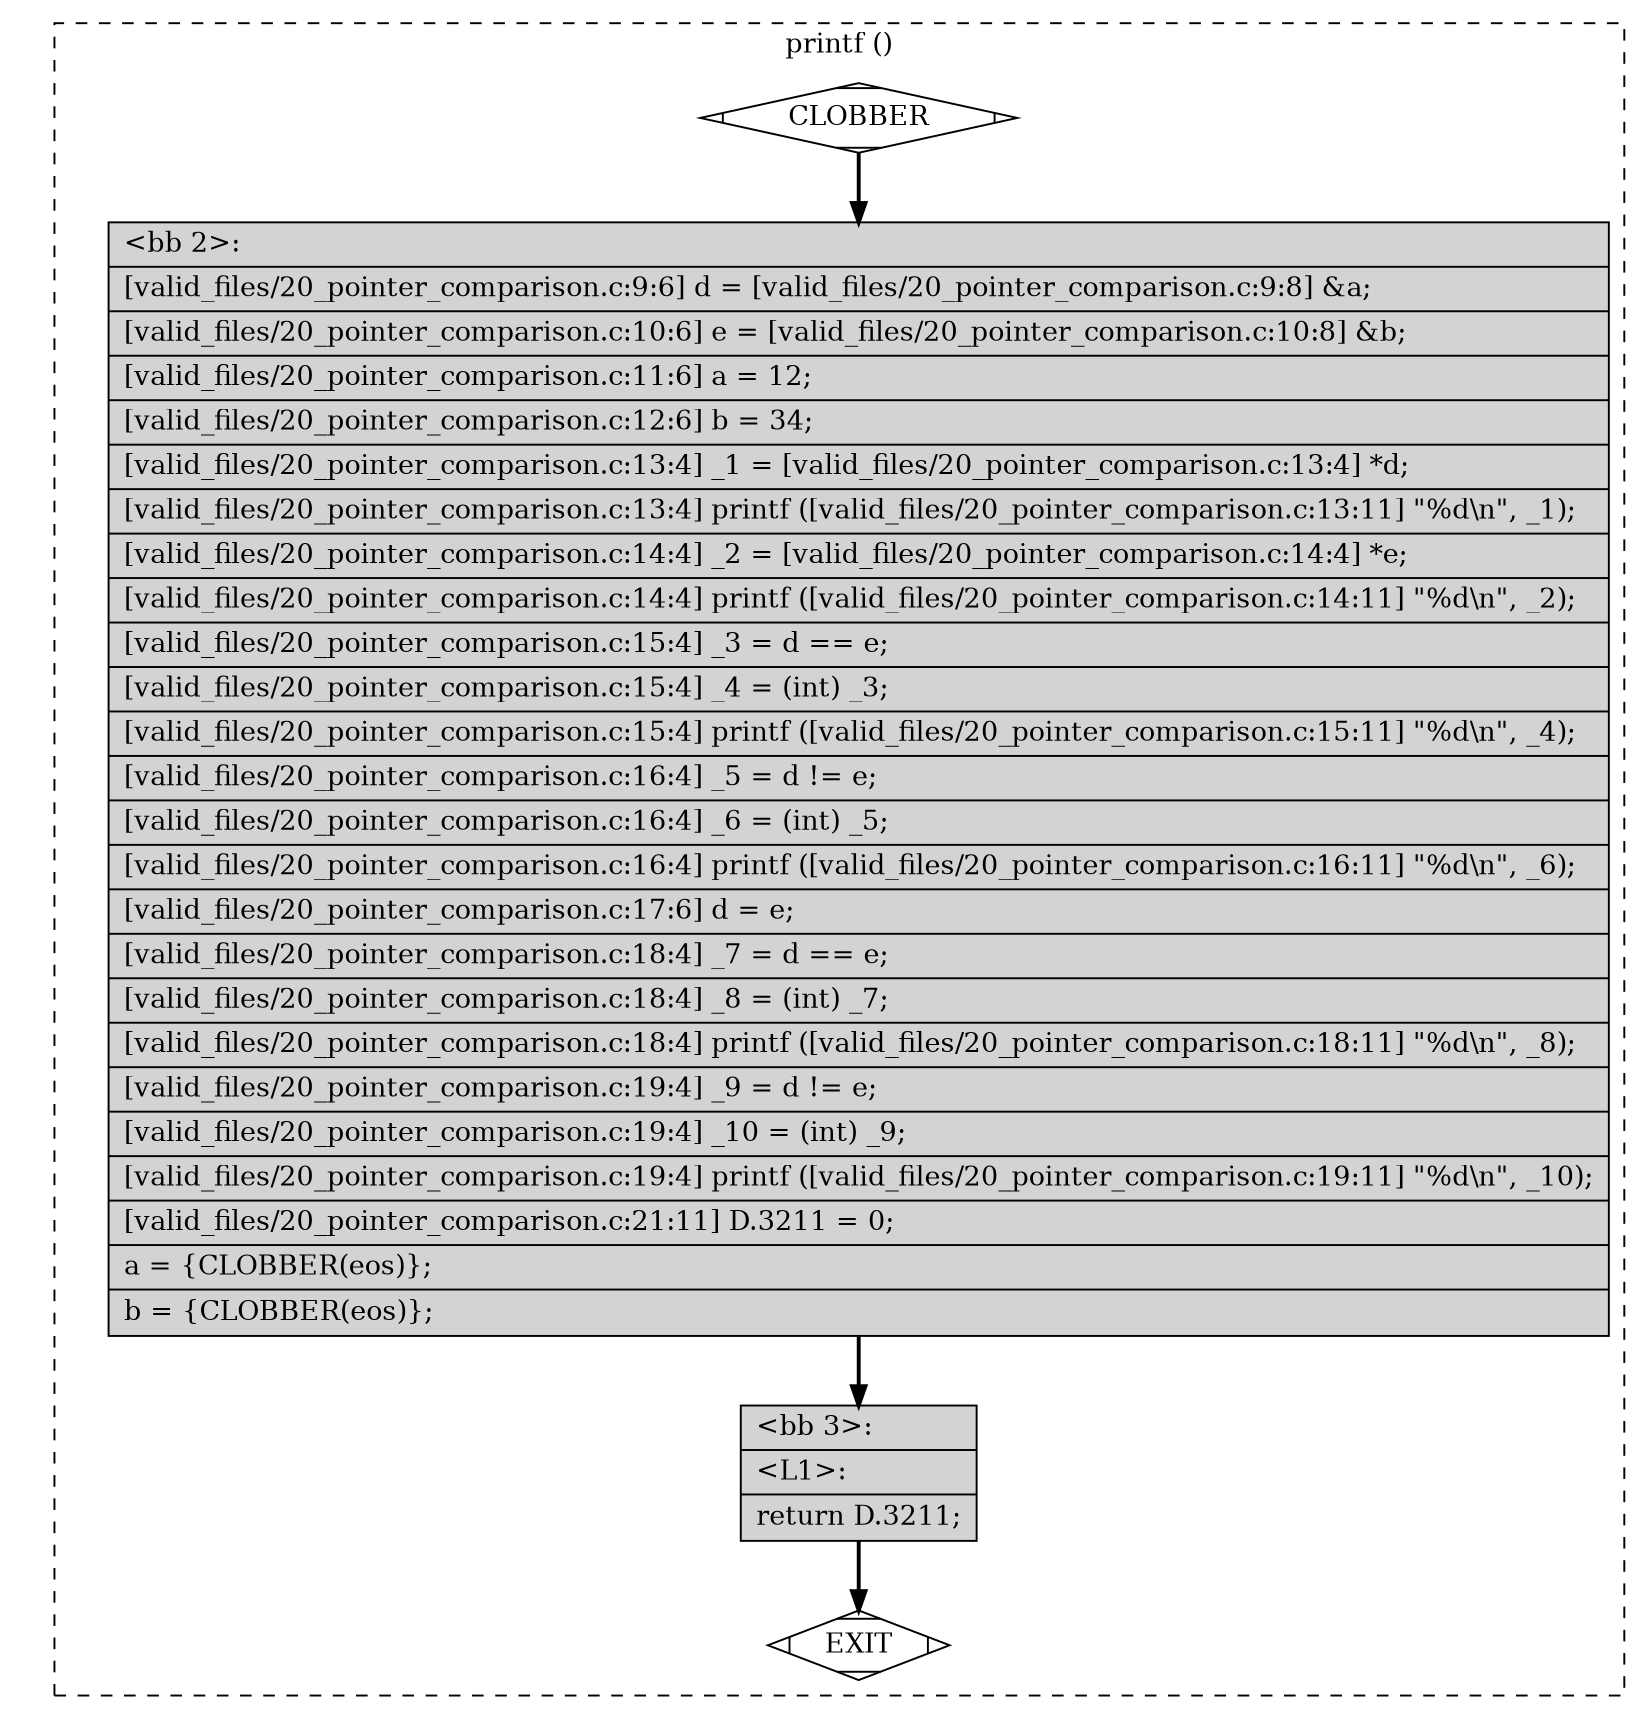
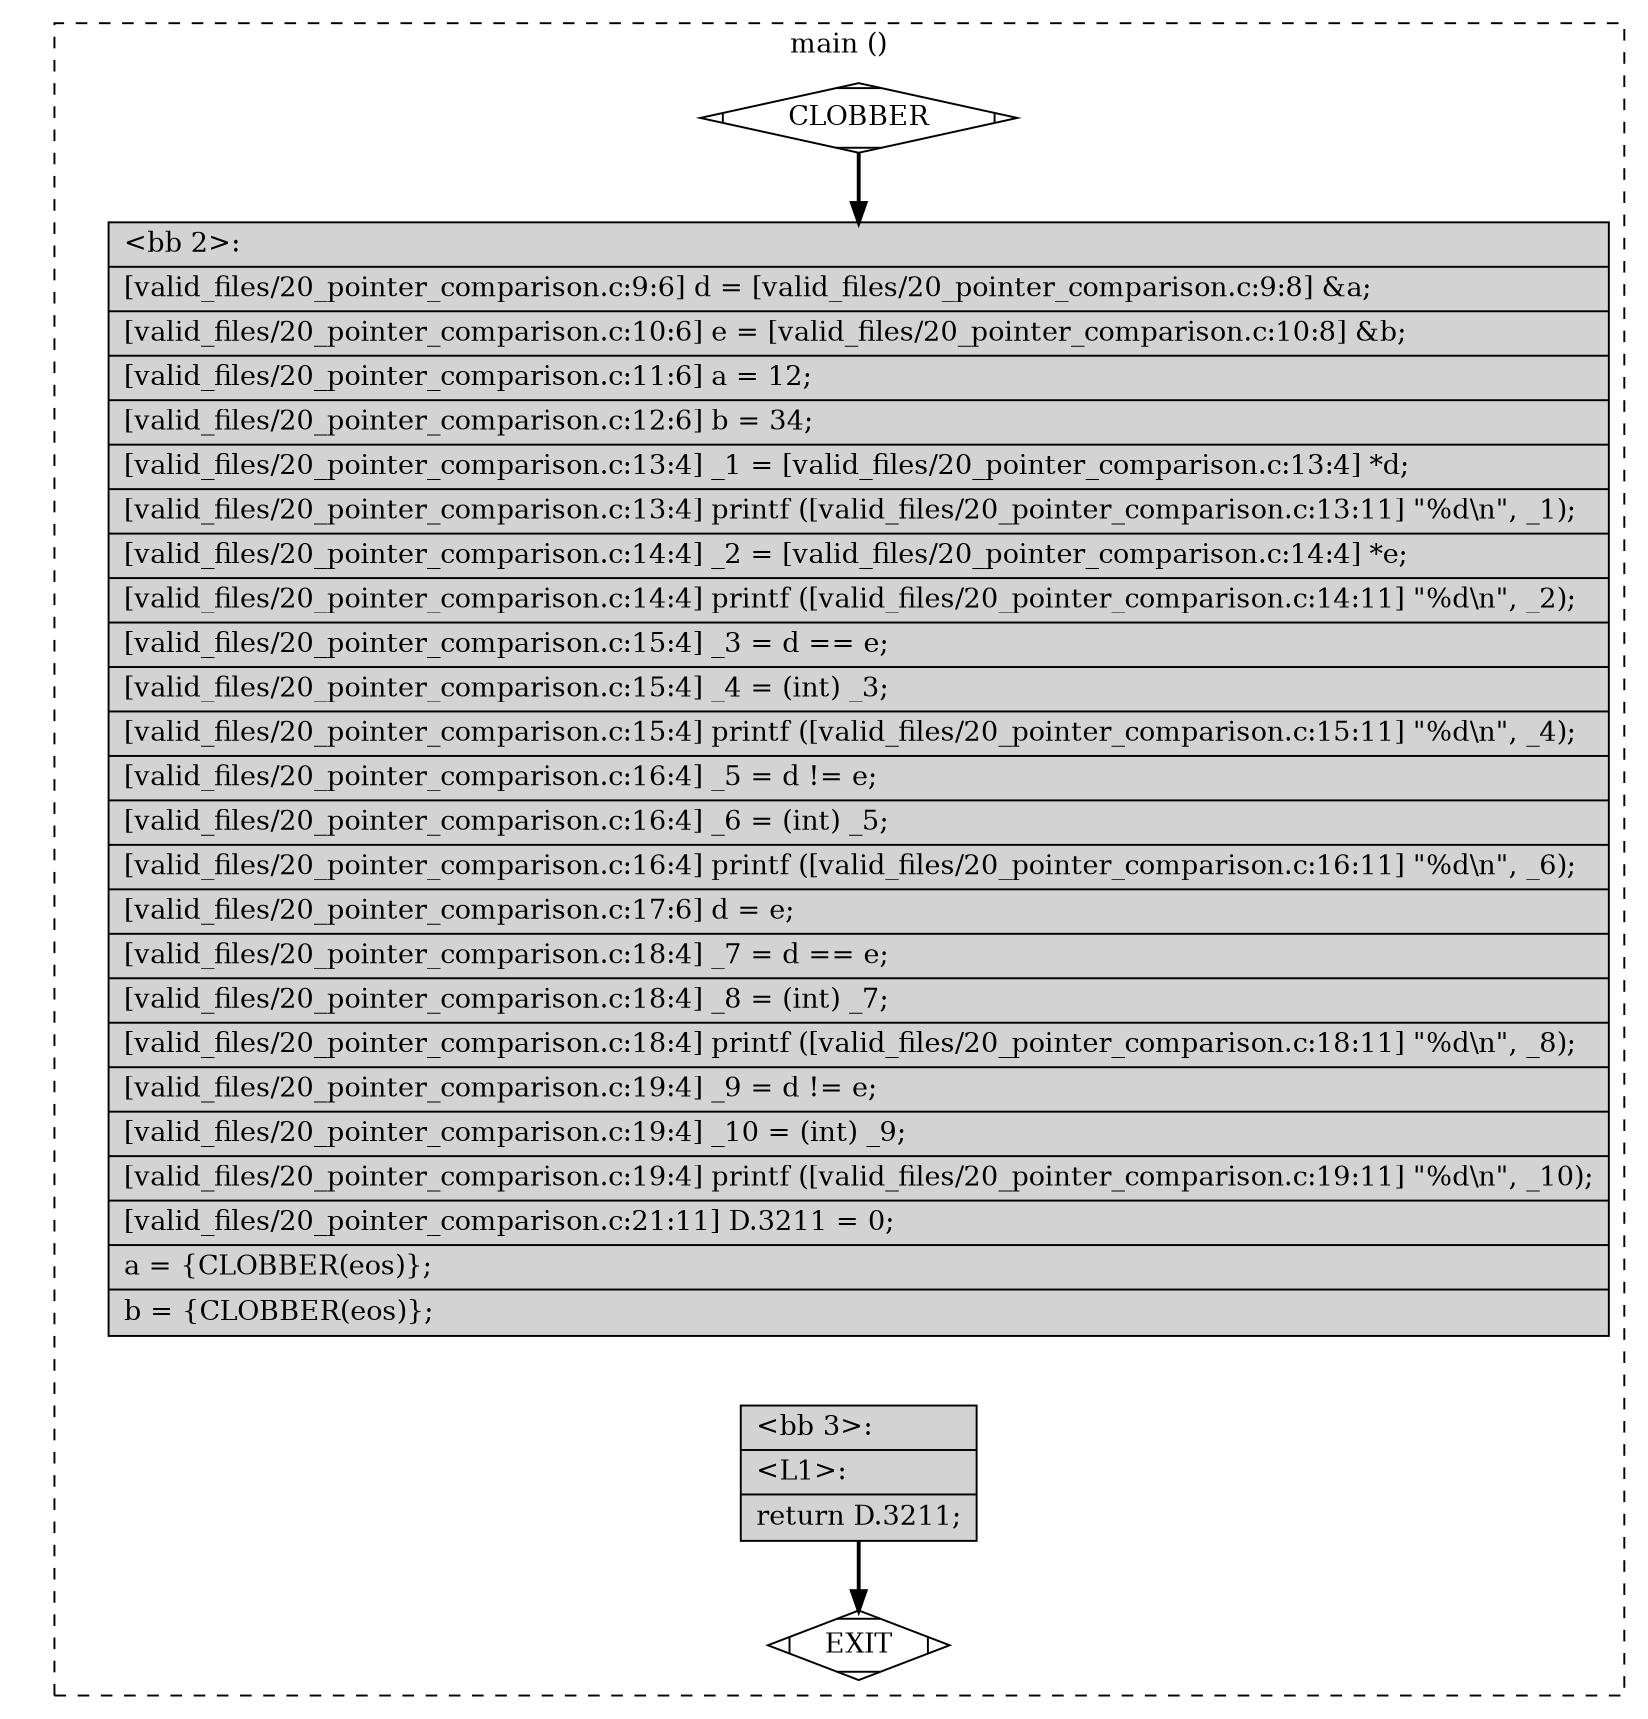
cluster "printf ()": label "printf ()" -> "main ()"
edge "<bb 2>:" -> "<bb 3>:": removed
